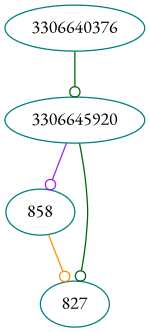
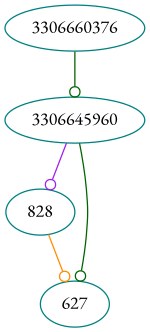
node "3306640376": label "3306640376" -> "3306660376"
node "3306645920": label "3306645920" -> "3306645960"
node "858": label "858" -> "828"
node "827": label "827" -> "627"
